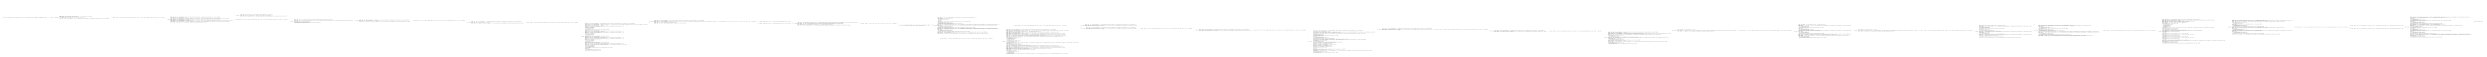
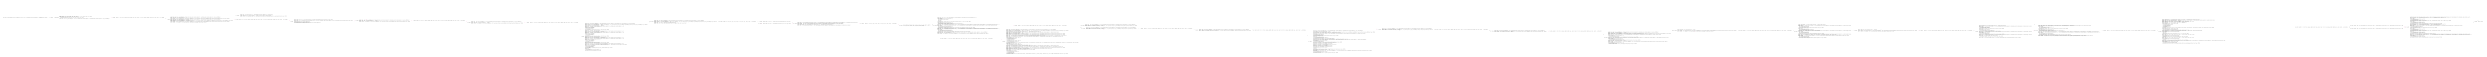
node "42: 0x01f9": removed
